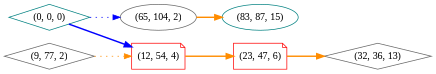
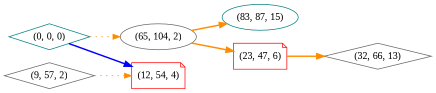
edge "(0, 0, 0)" -> "(65, 104, 2)": color blue -> darkorange
node "(9, 77, 2)": label "(9, 77, 2)" -> "(9, 57, 2)"
edge "(12, 54, 4)" -> "(23, 47, 6)": now "(65, 104, 2)" -> "(23, 47, 6)"
node "(32, 36, 13)": label "(32, 36, 13)" -> "(32, 66, 13)"
